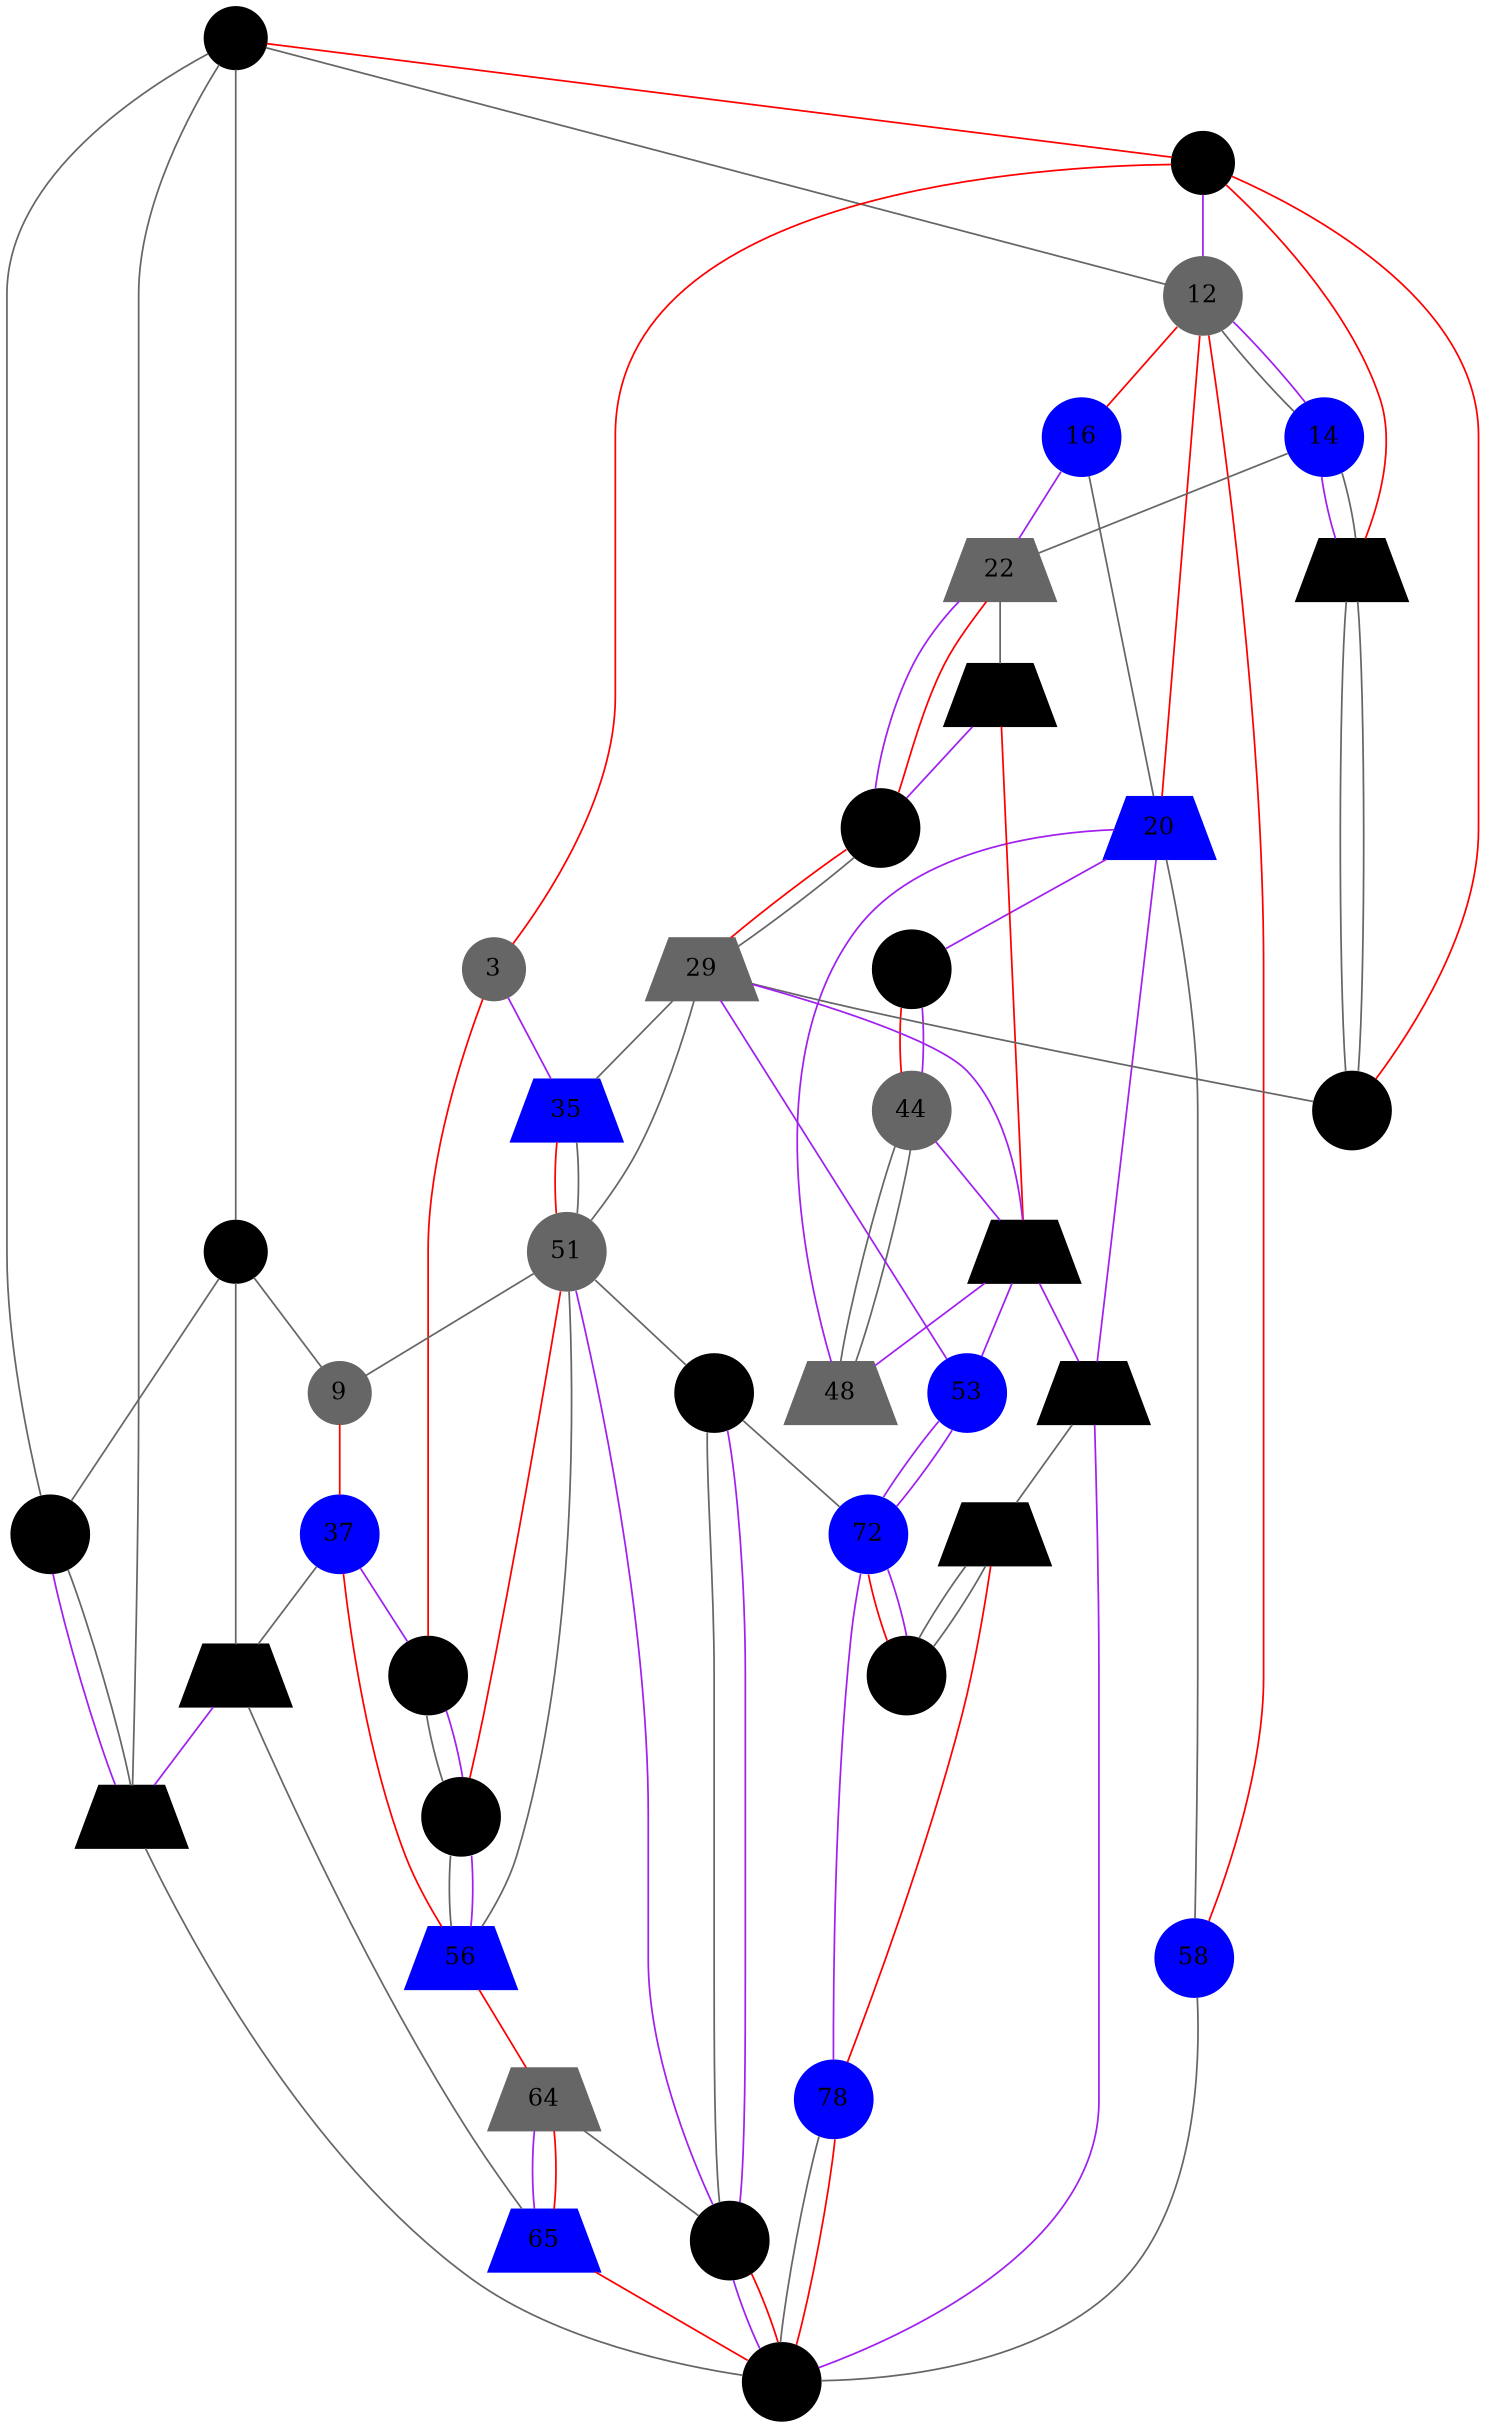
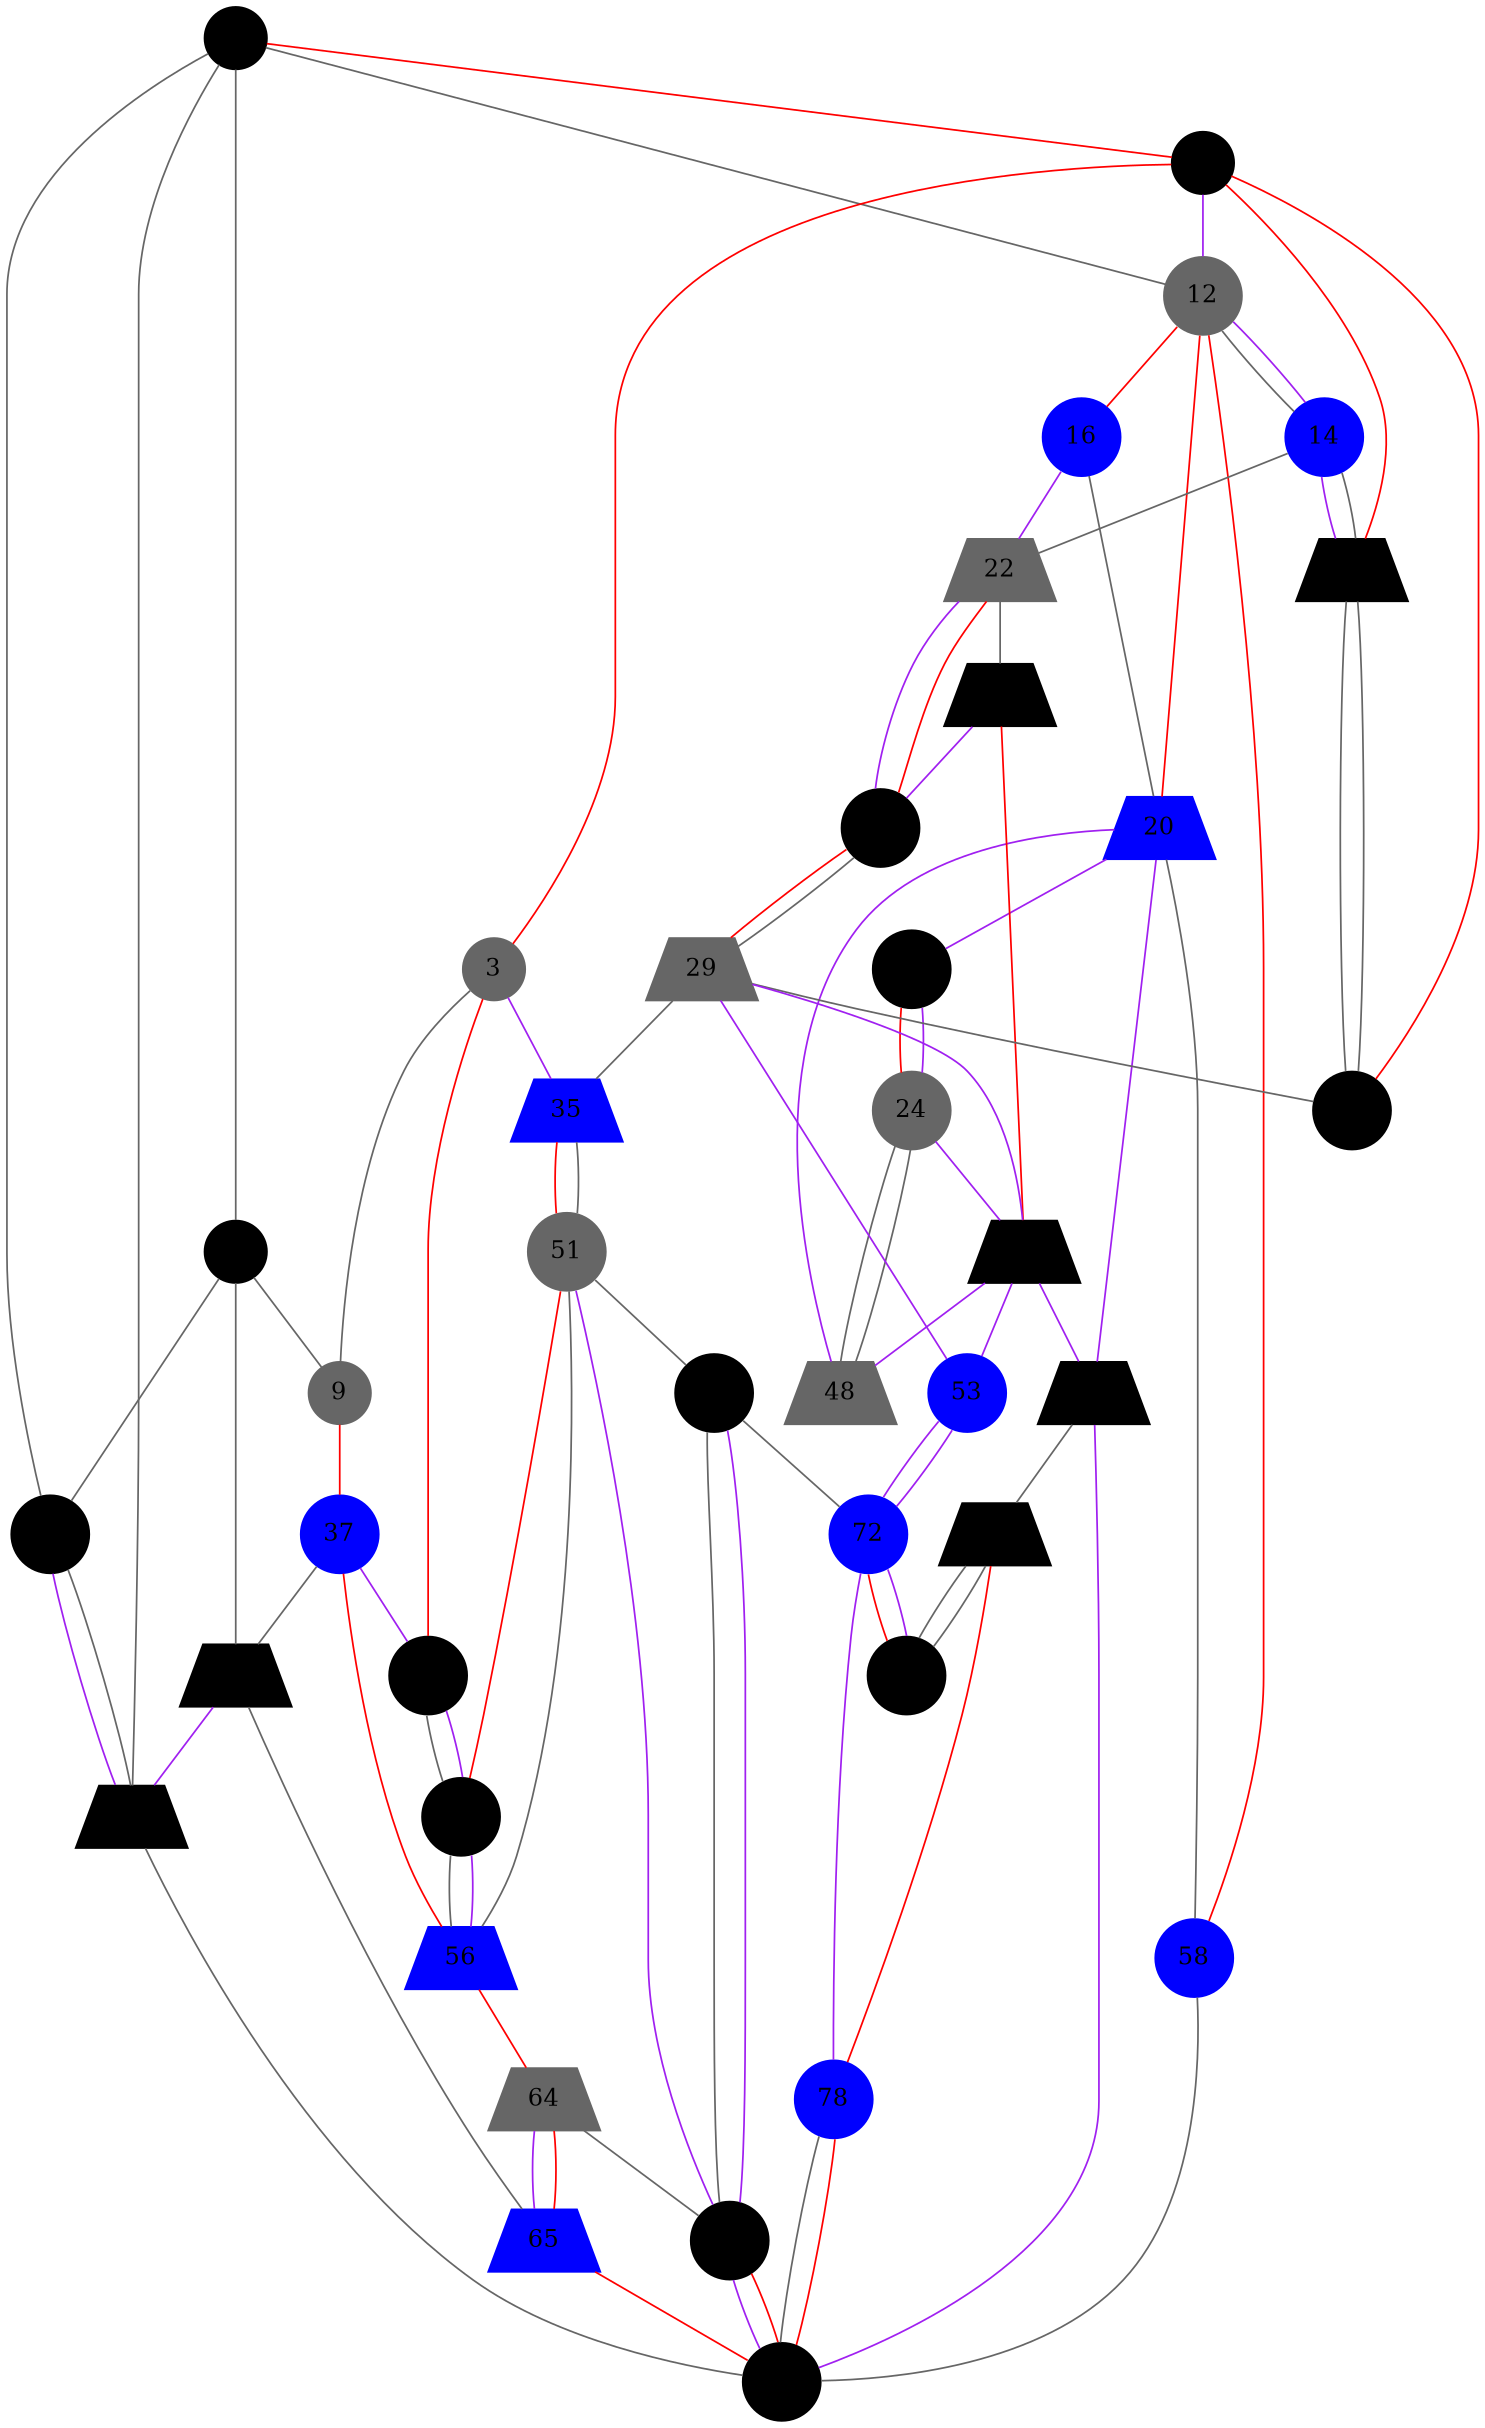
node "44": label "44" -> "24"
edge "29" -- "51": removed
edge "51" -- "9": now "3" -- "9"
